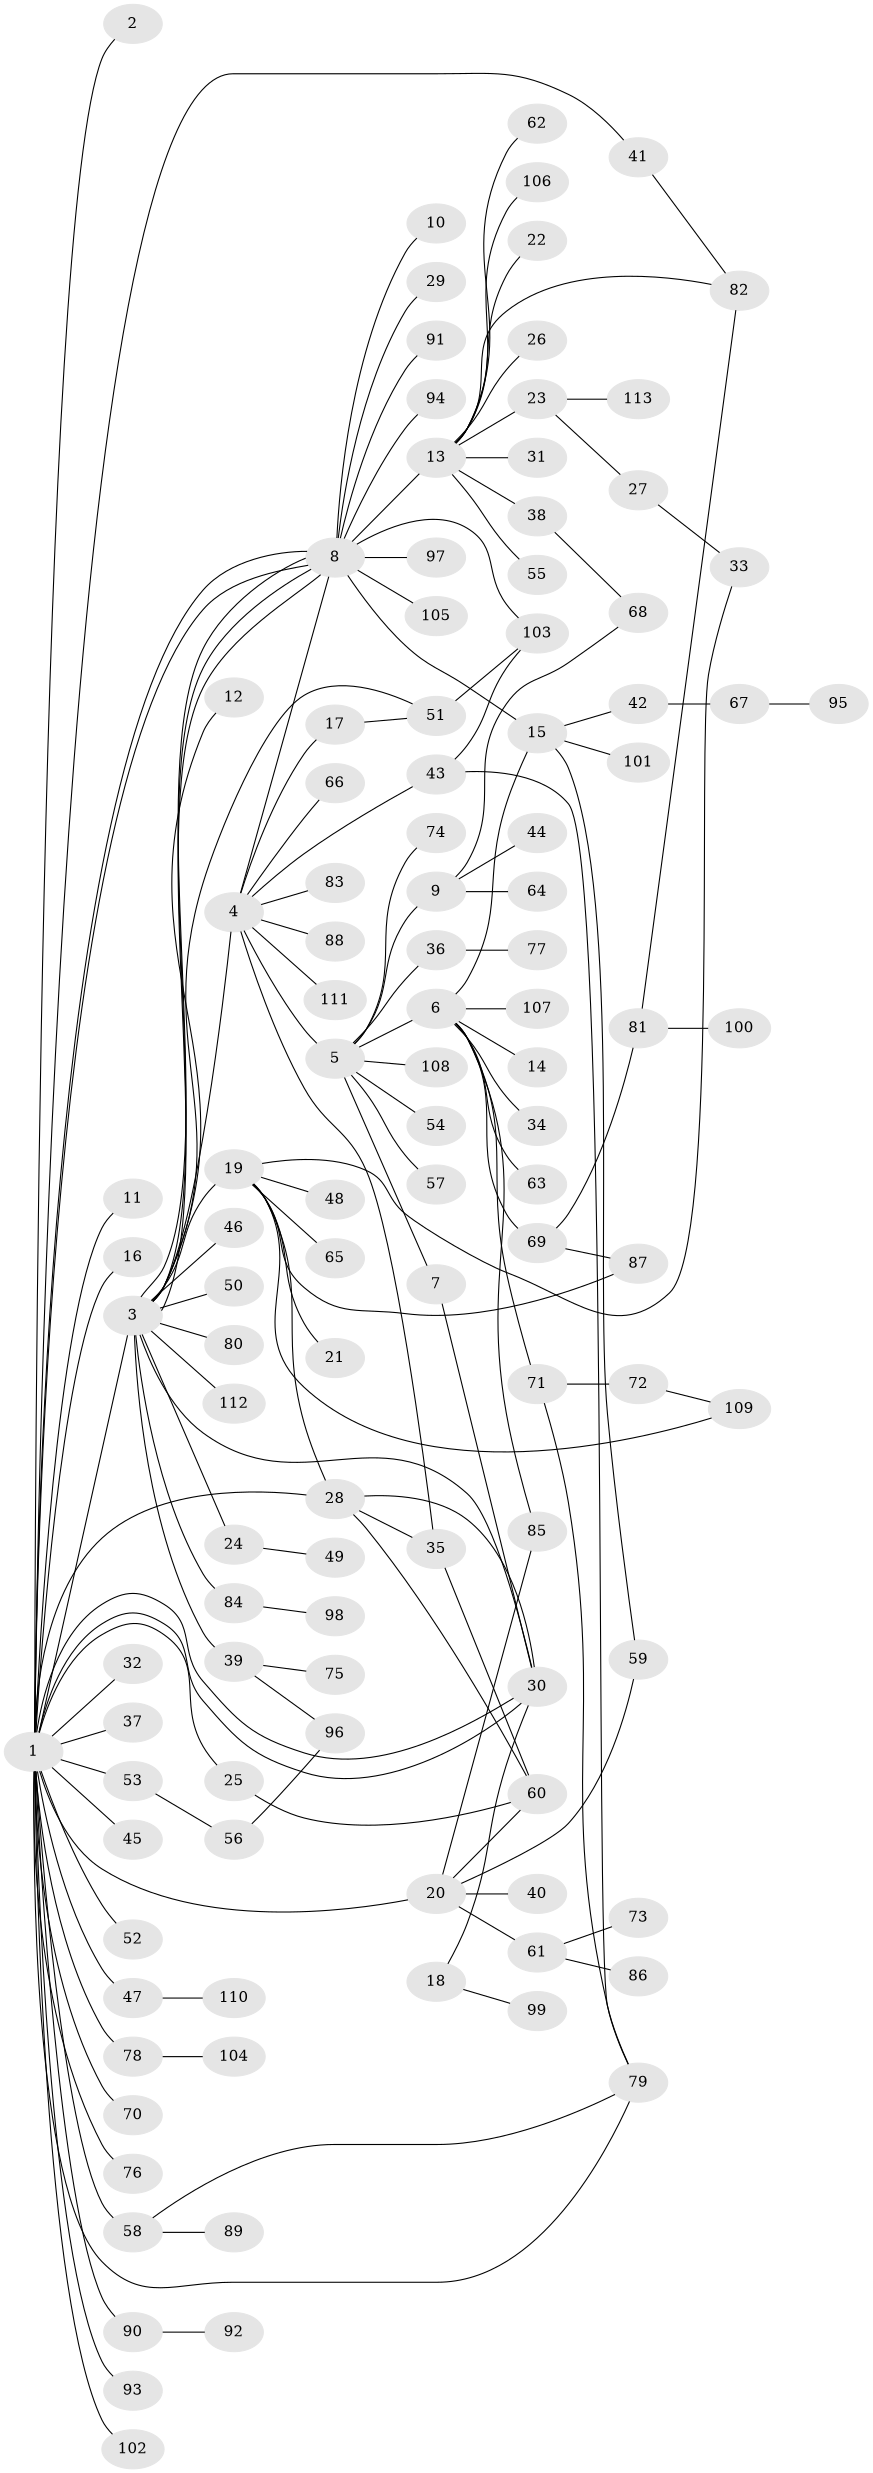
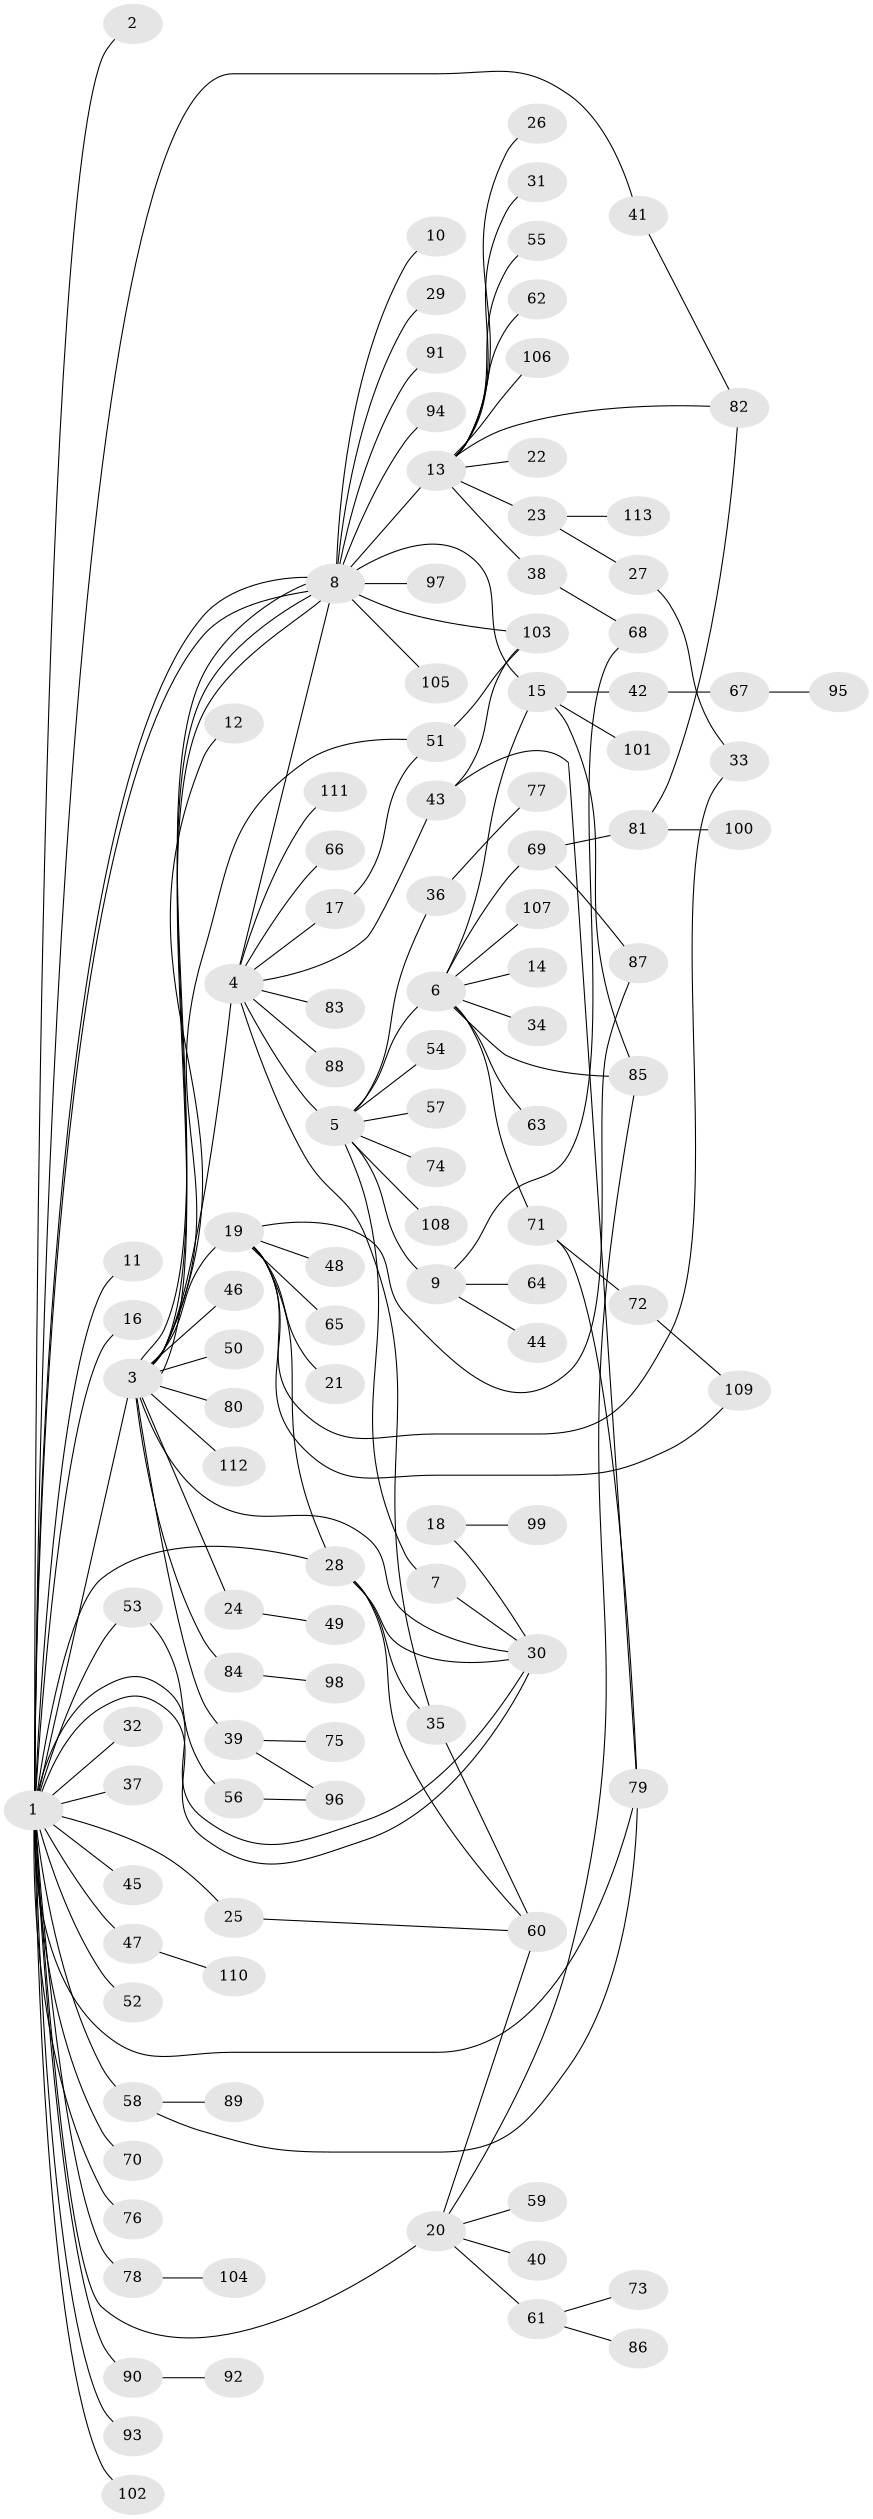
edge "15" -- "59": now "15" -- "85"
